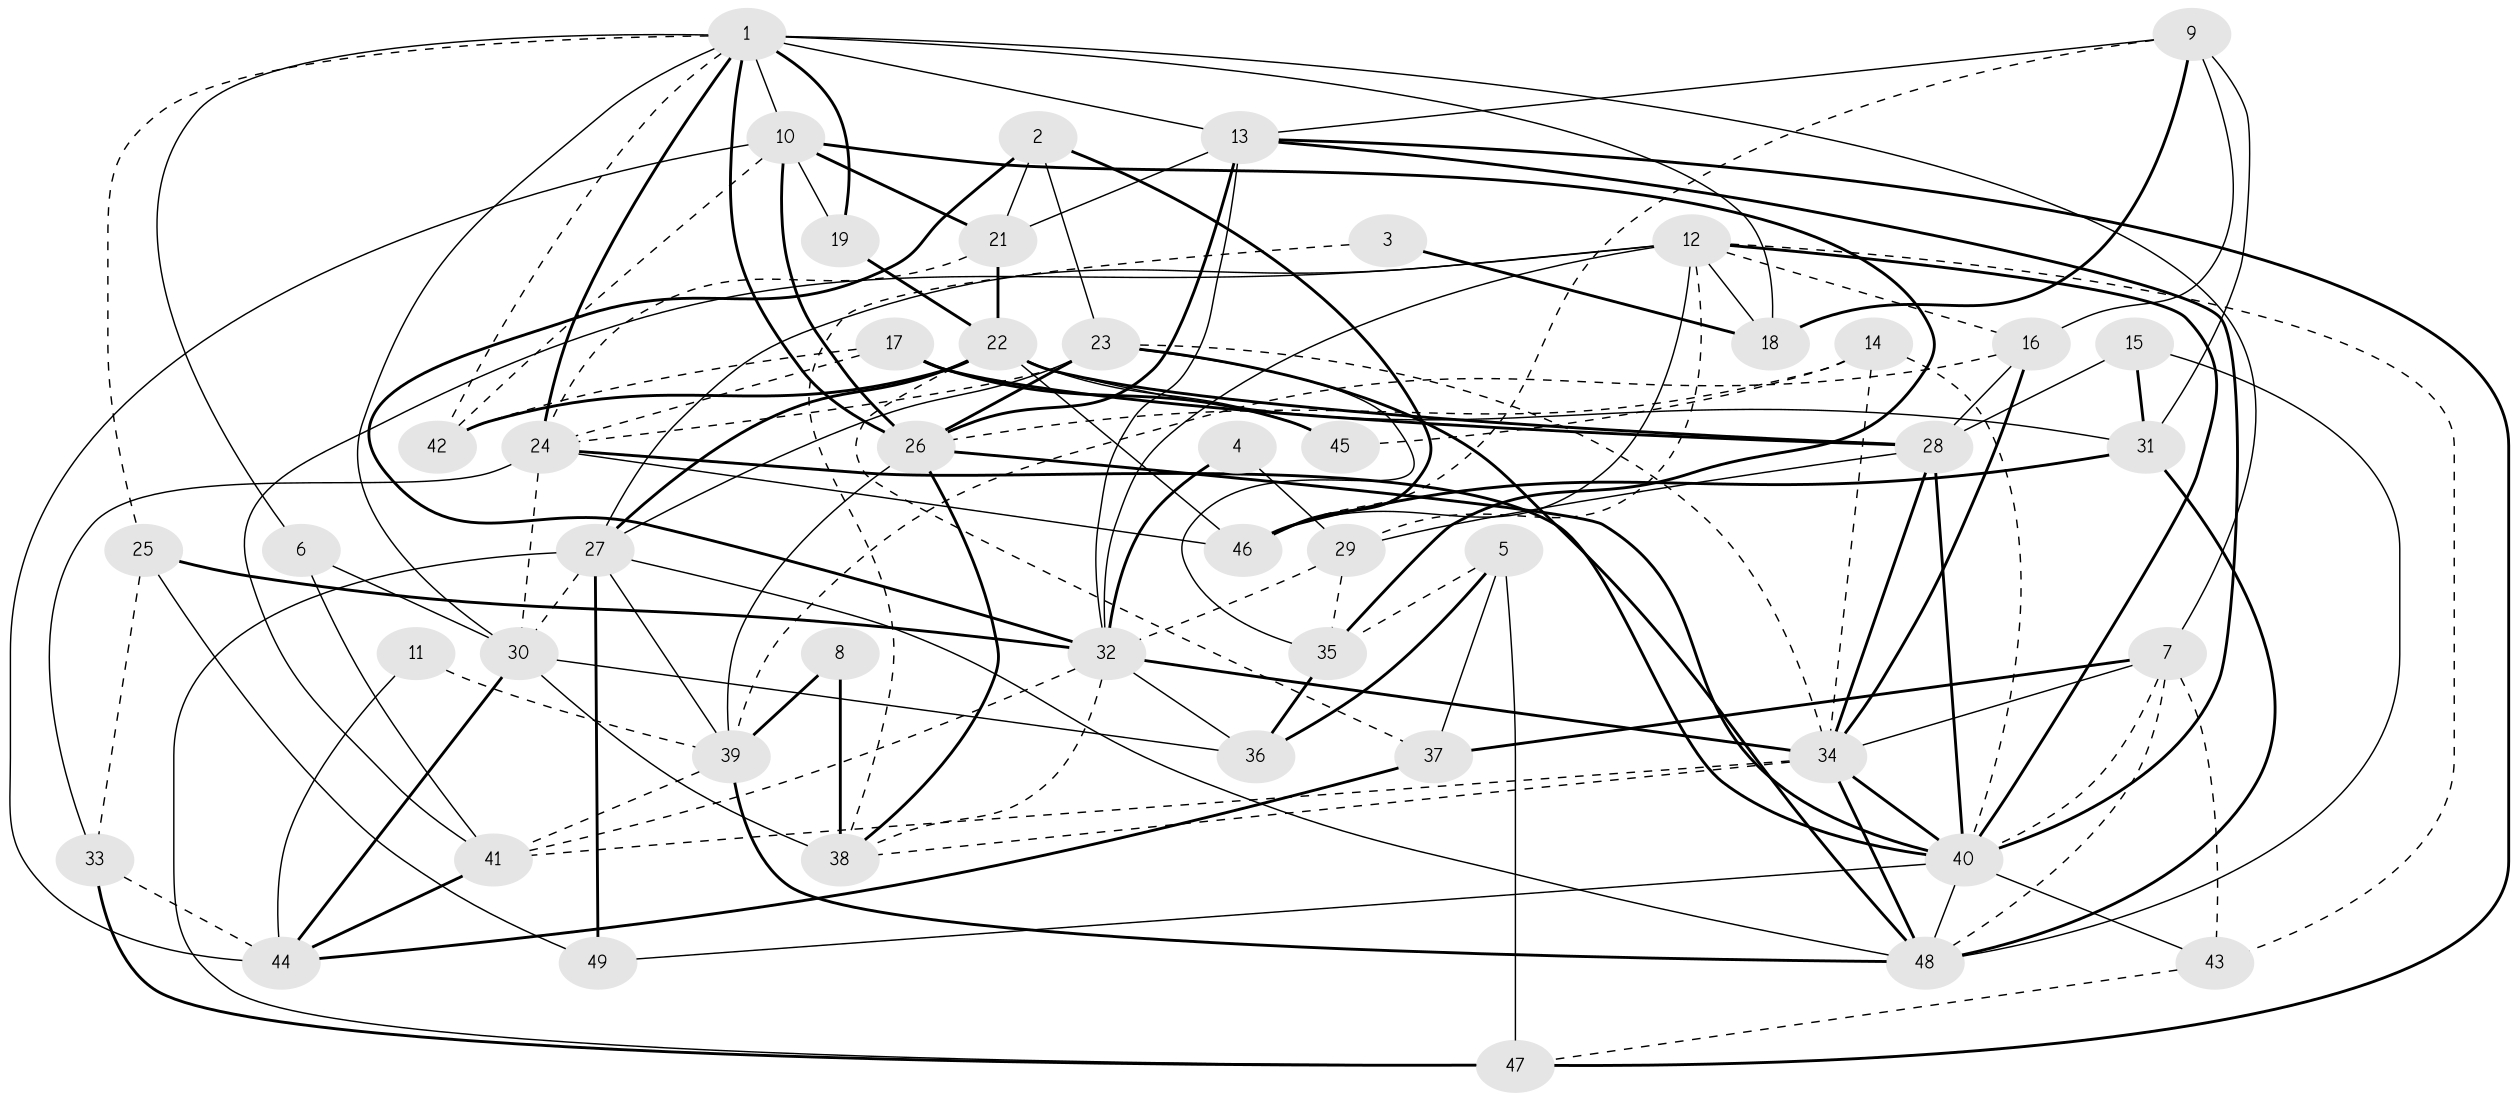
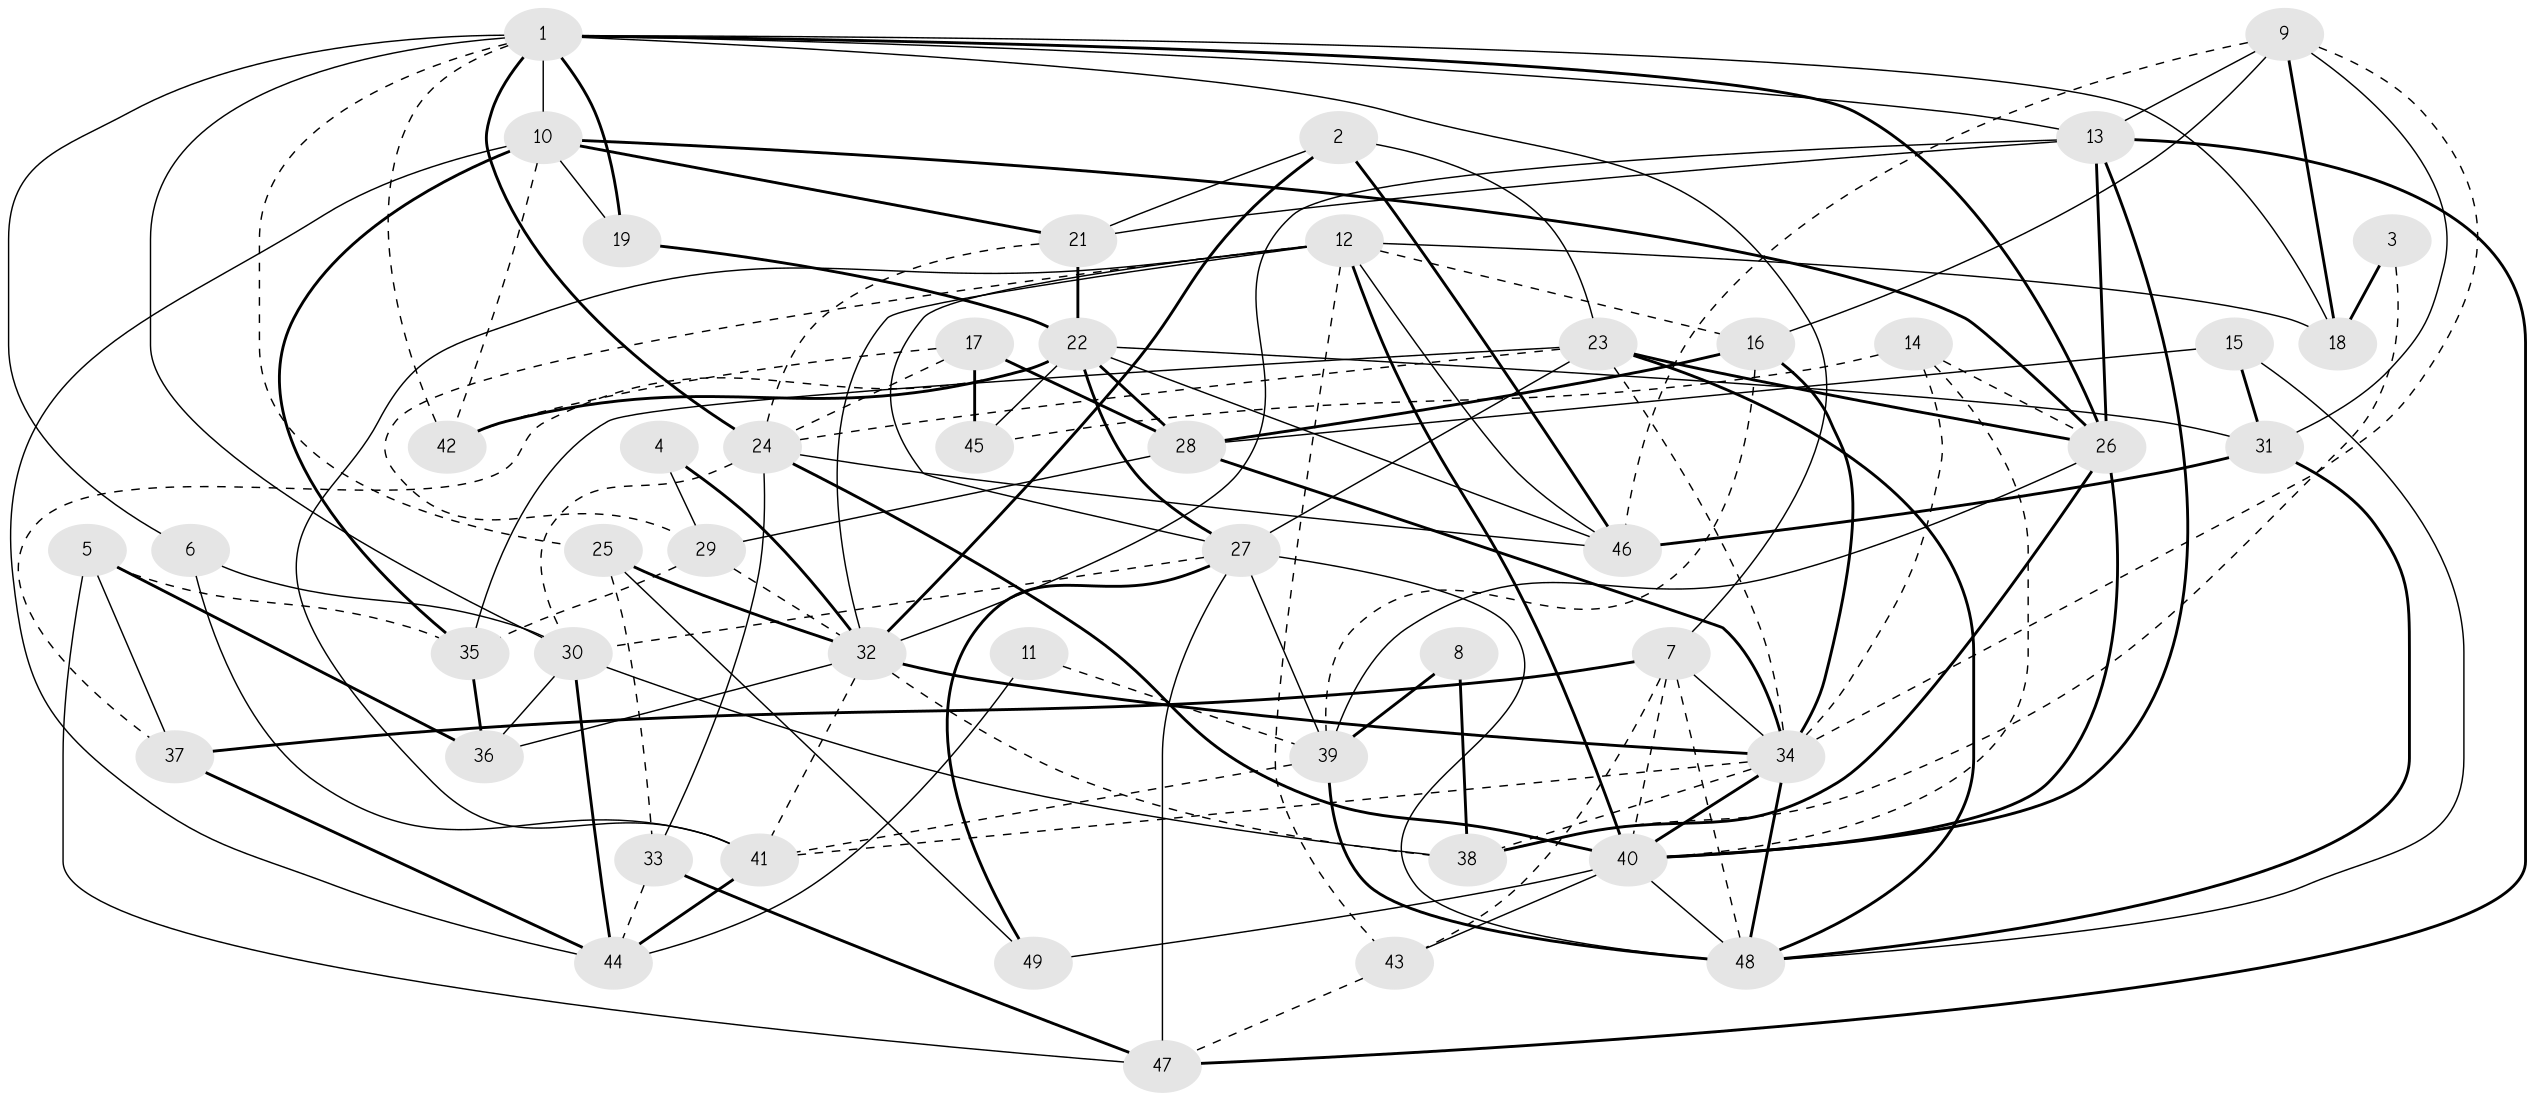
edge "16" -- "28": style solid -> bold
edge "9" -- "34": added
edge "28" -- "40": removed
